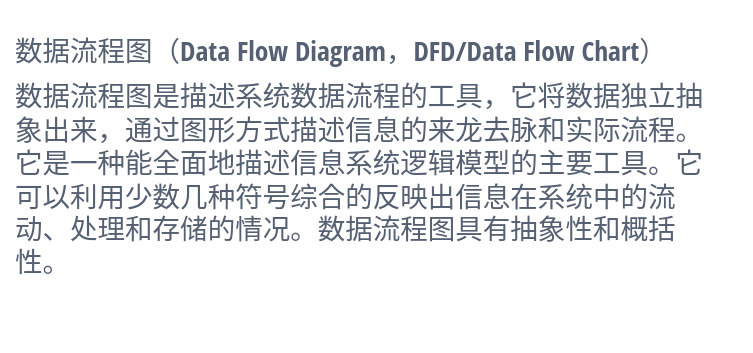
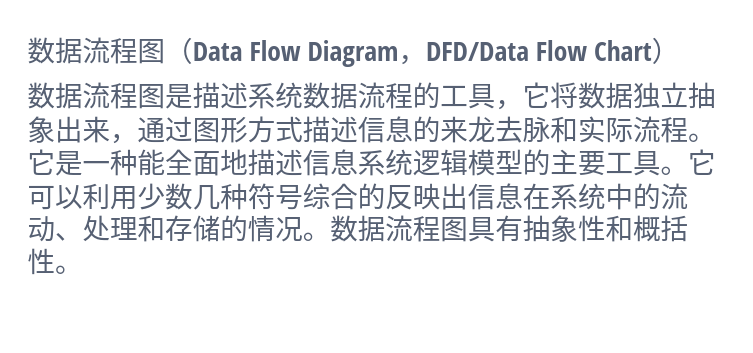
node "数据流程图（Data Flow Diagram，DFD/Data Flow Chart） 数据流程图是描述系统数据流程的工具，它将数据独立抽象出来，通过图形方式描述信息的来龙去脉和实际流程。它是一种能全面地描述信息系统逻辑模型的主要工具。它可以利用少数几种符号综合的反映出信息在系统中的流动、处理和存储的情况。数据流程图具有抽象性和概括性。": moved (363, 176) -> (376, 176)
